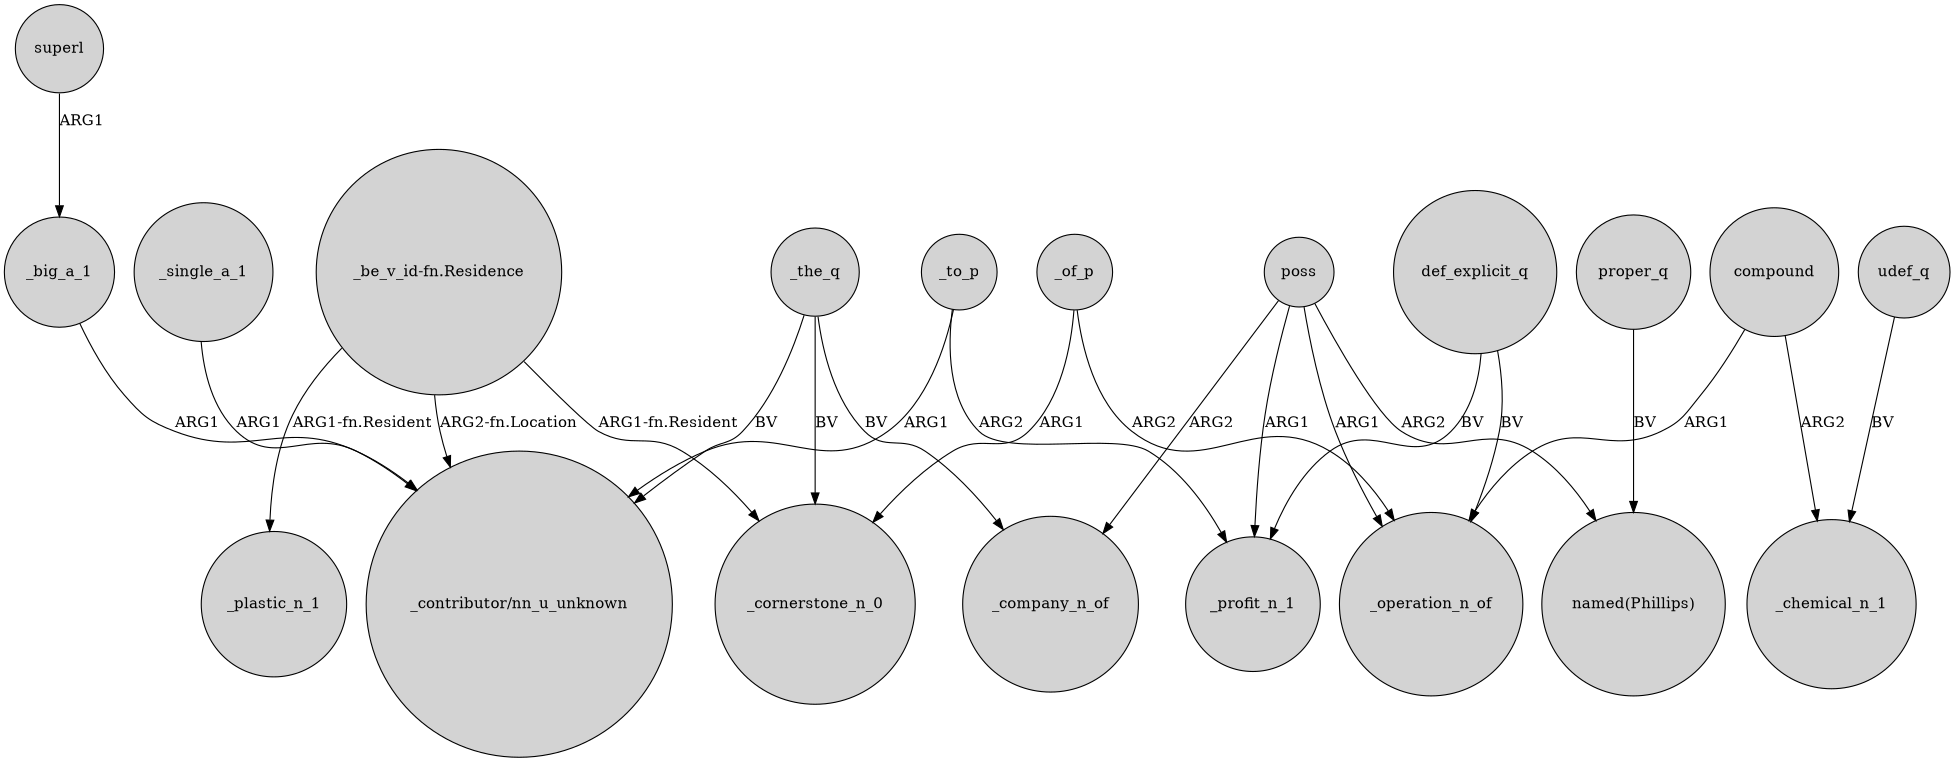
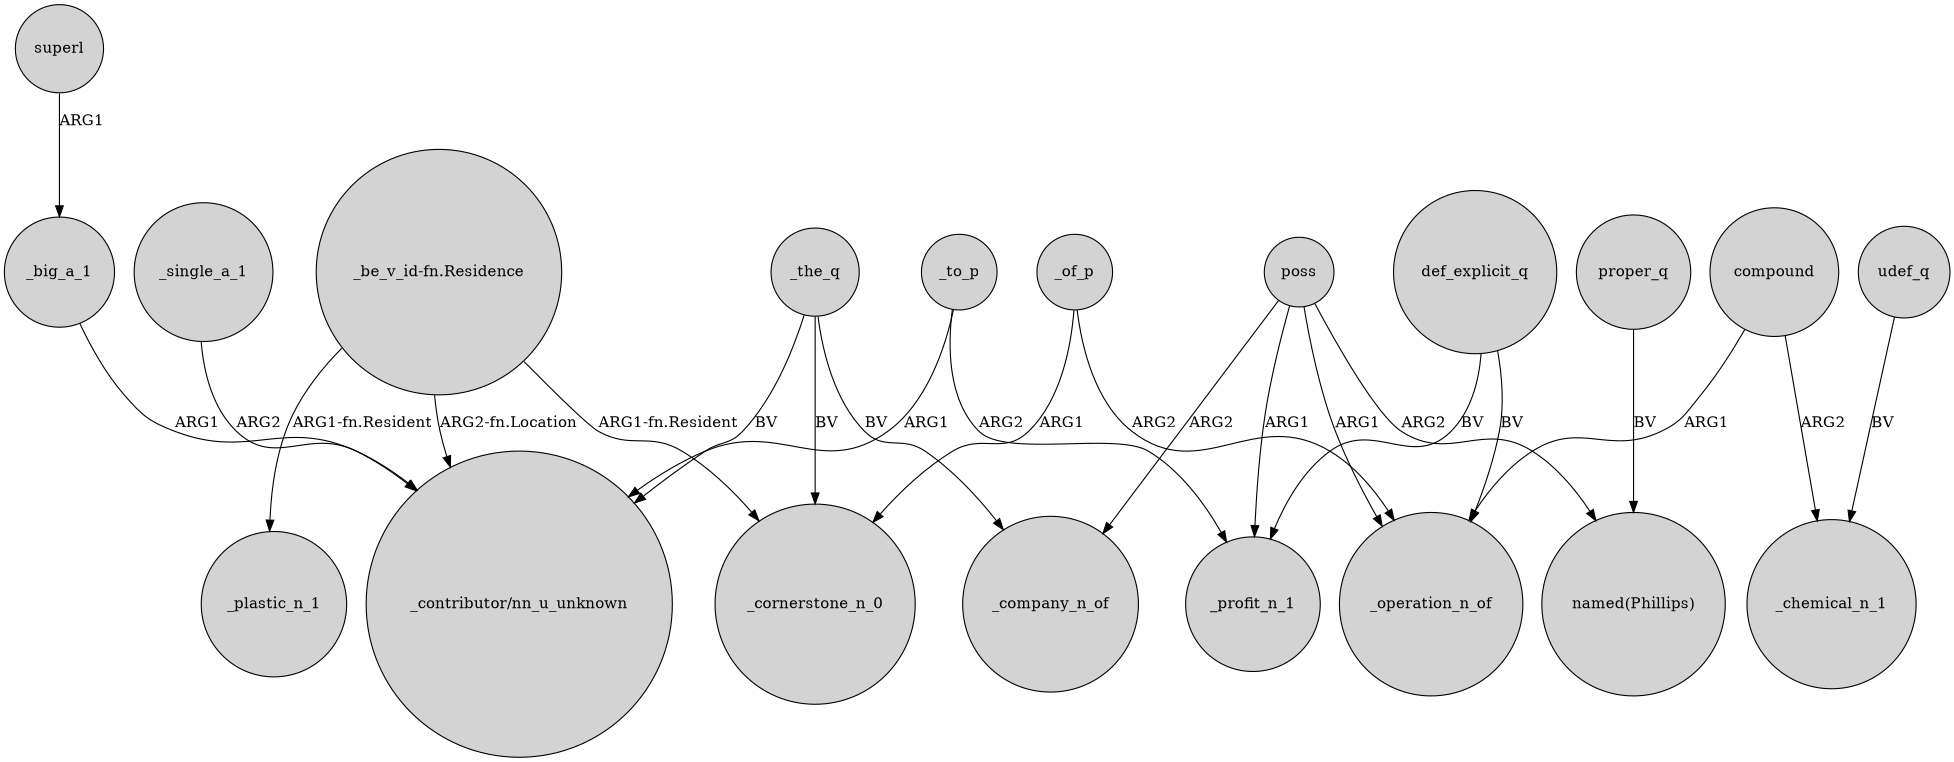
edge "_single_a_1" -> "_contributor/nn_u_unknown": label "ARG1" -> "ARG2"
